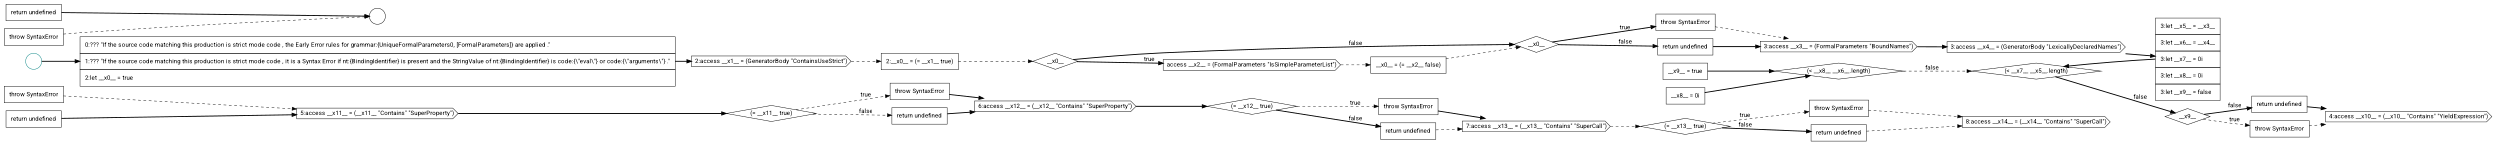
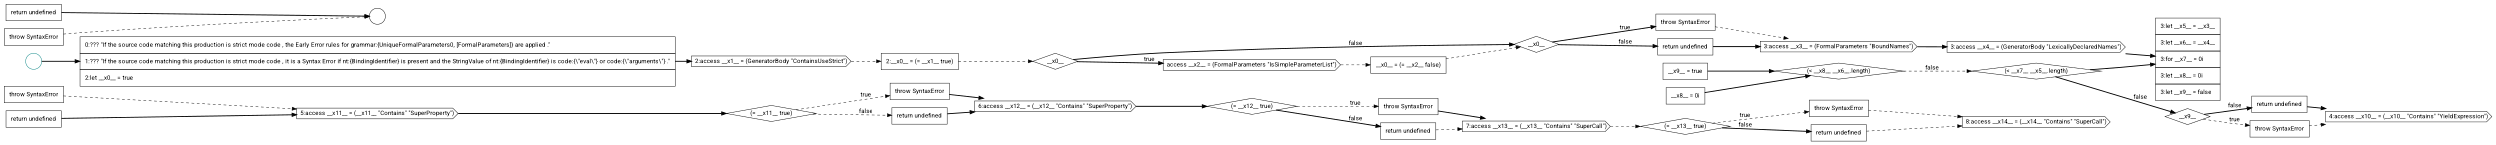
node "3:let __x5__ = __x3__": text "3:let __x7__ = 0i" -> "3:for __x7__ = 0i"
edge "3:let __x5__ = __x3__" -> "(< __x7__ __x5__.length)": reversed
